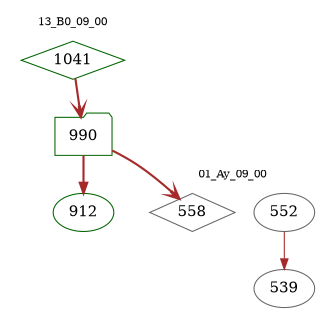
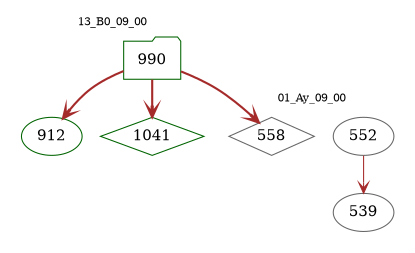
edge "1041" -> "990": reversed
edge "990" -> "912": arrowhead normal -> vee
edge "552" -> "539": arrowhead normal -> vee
